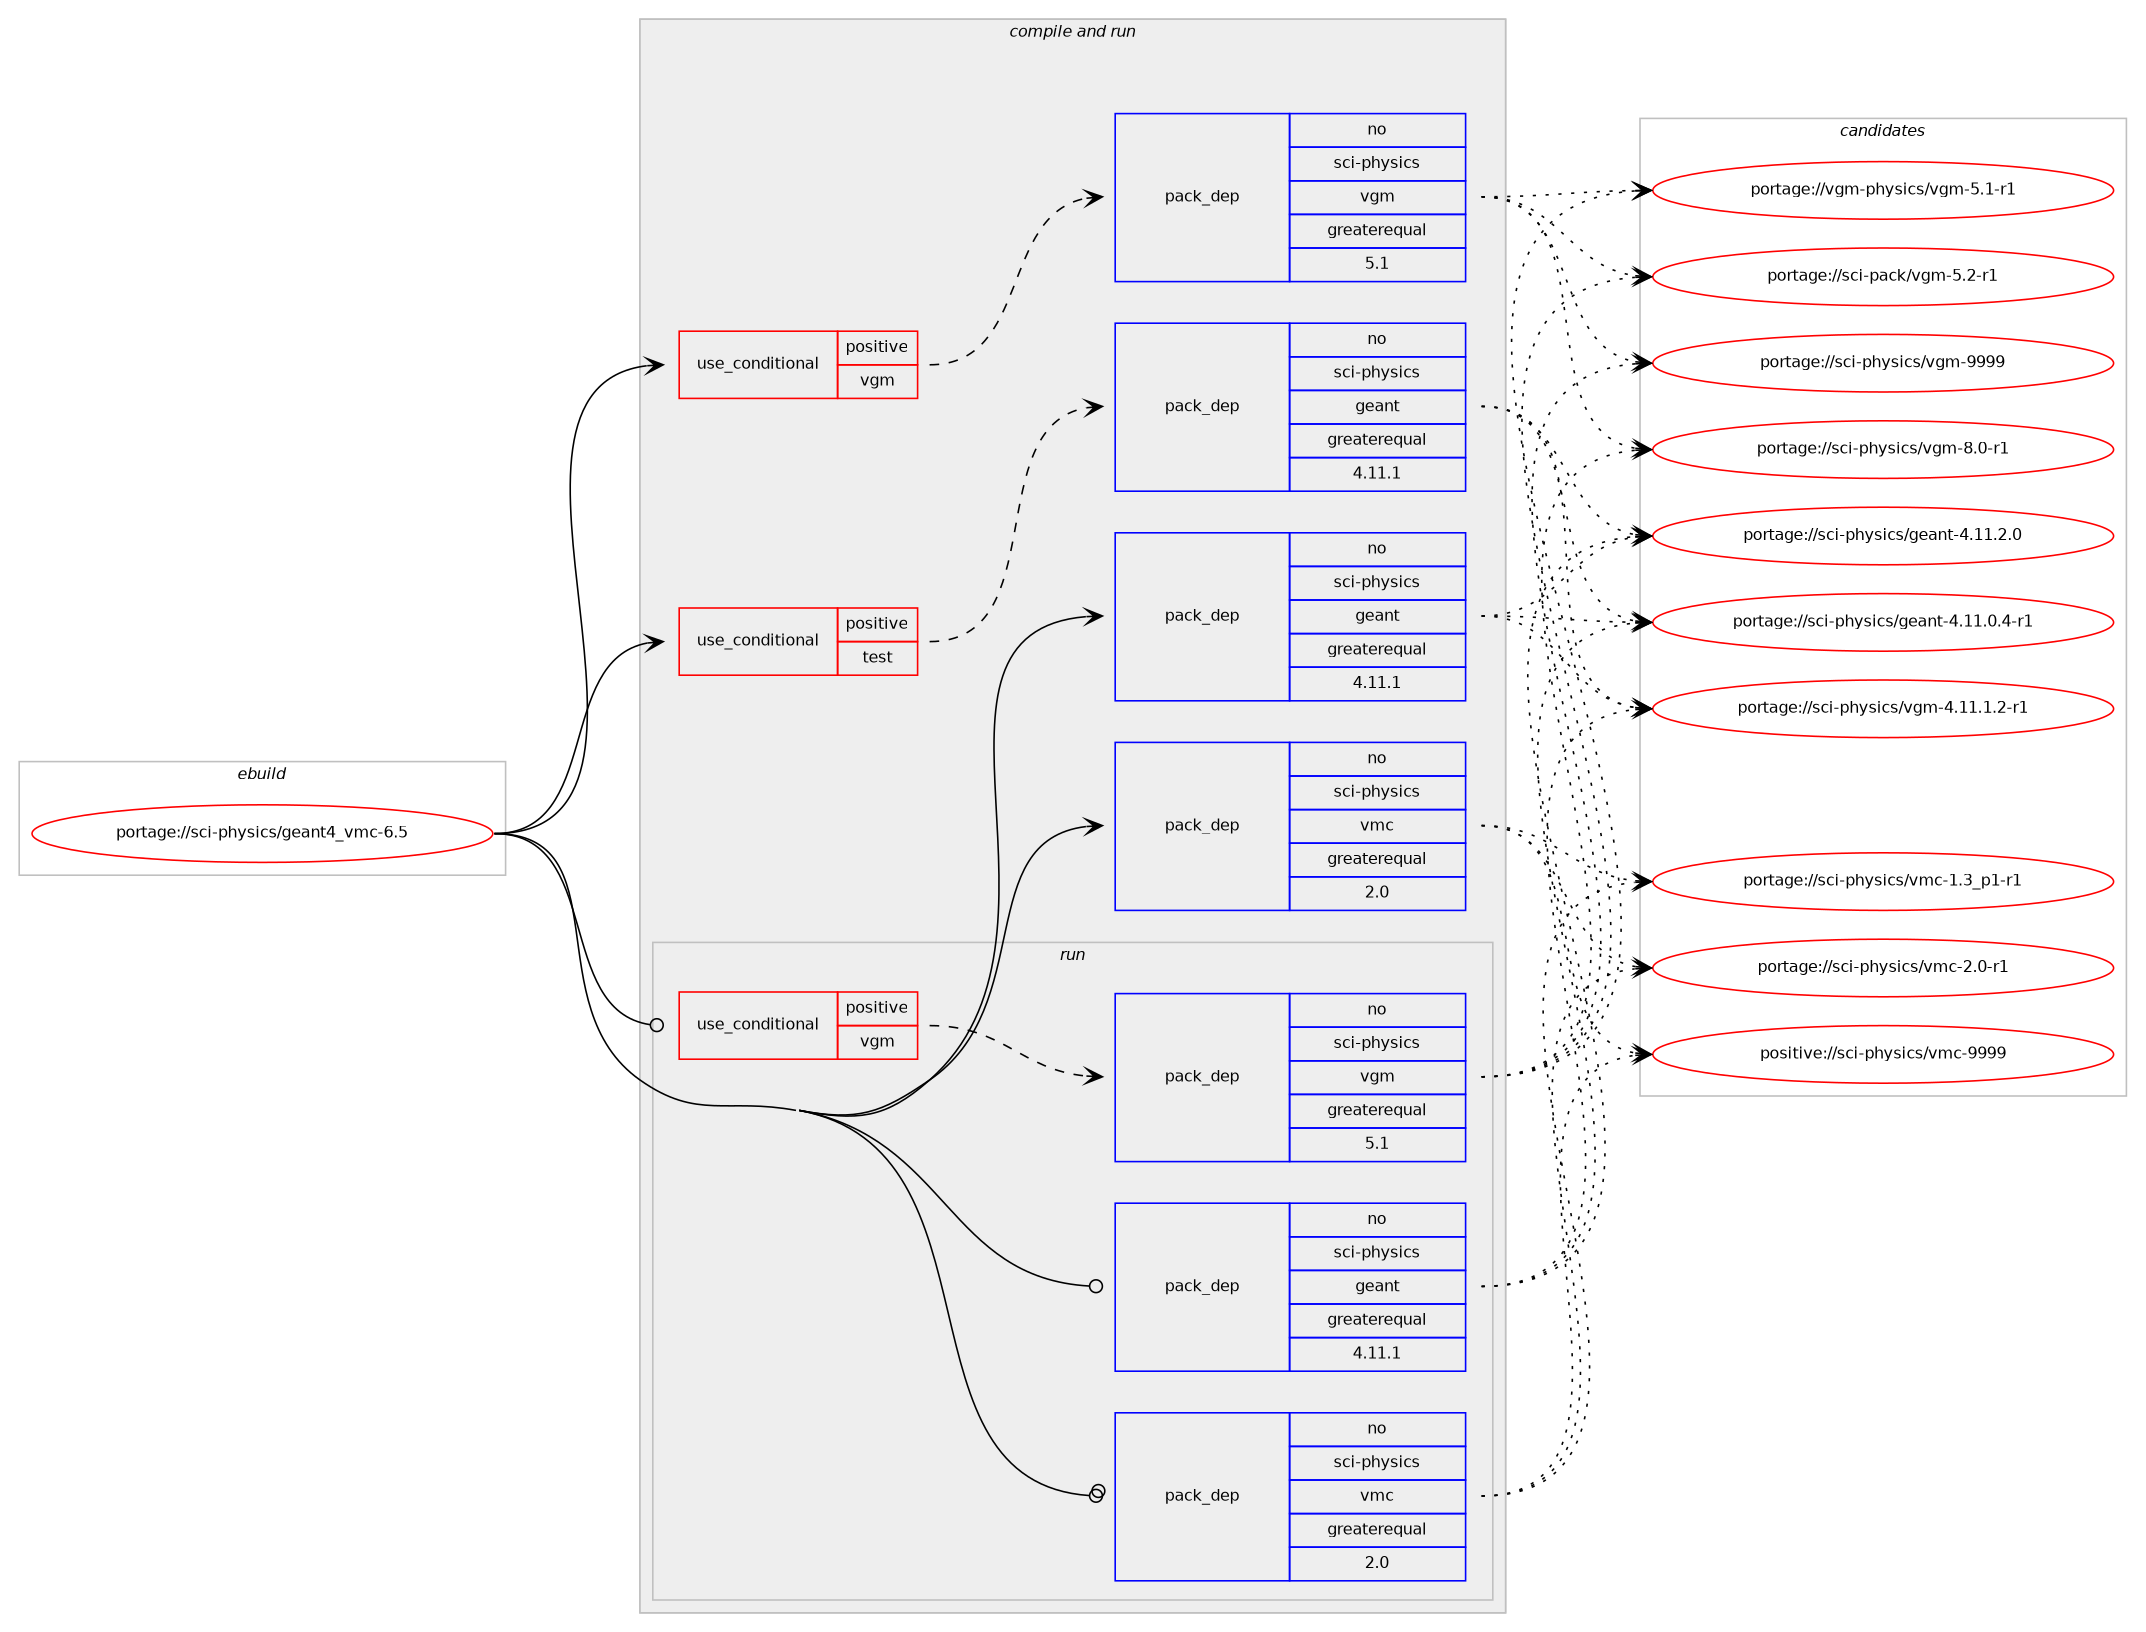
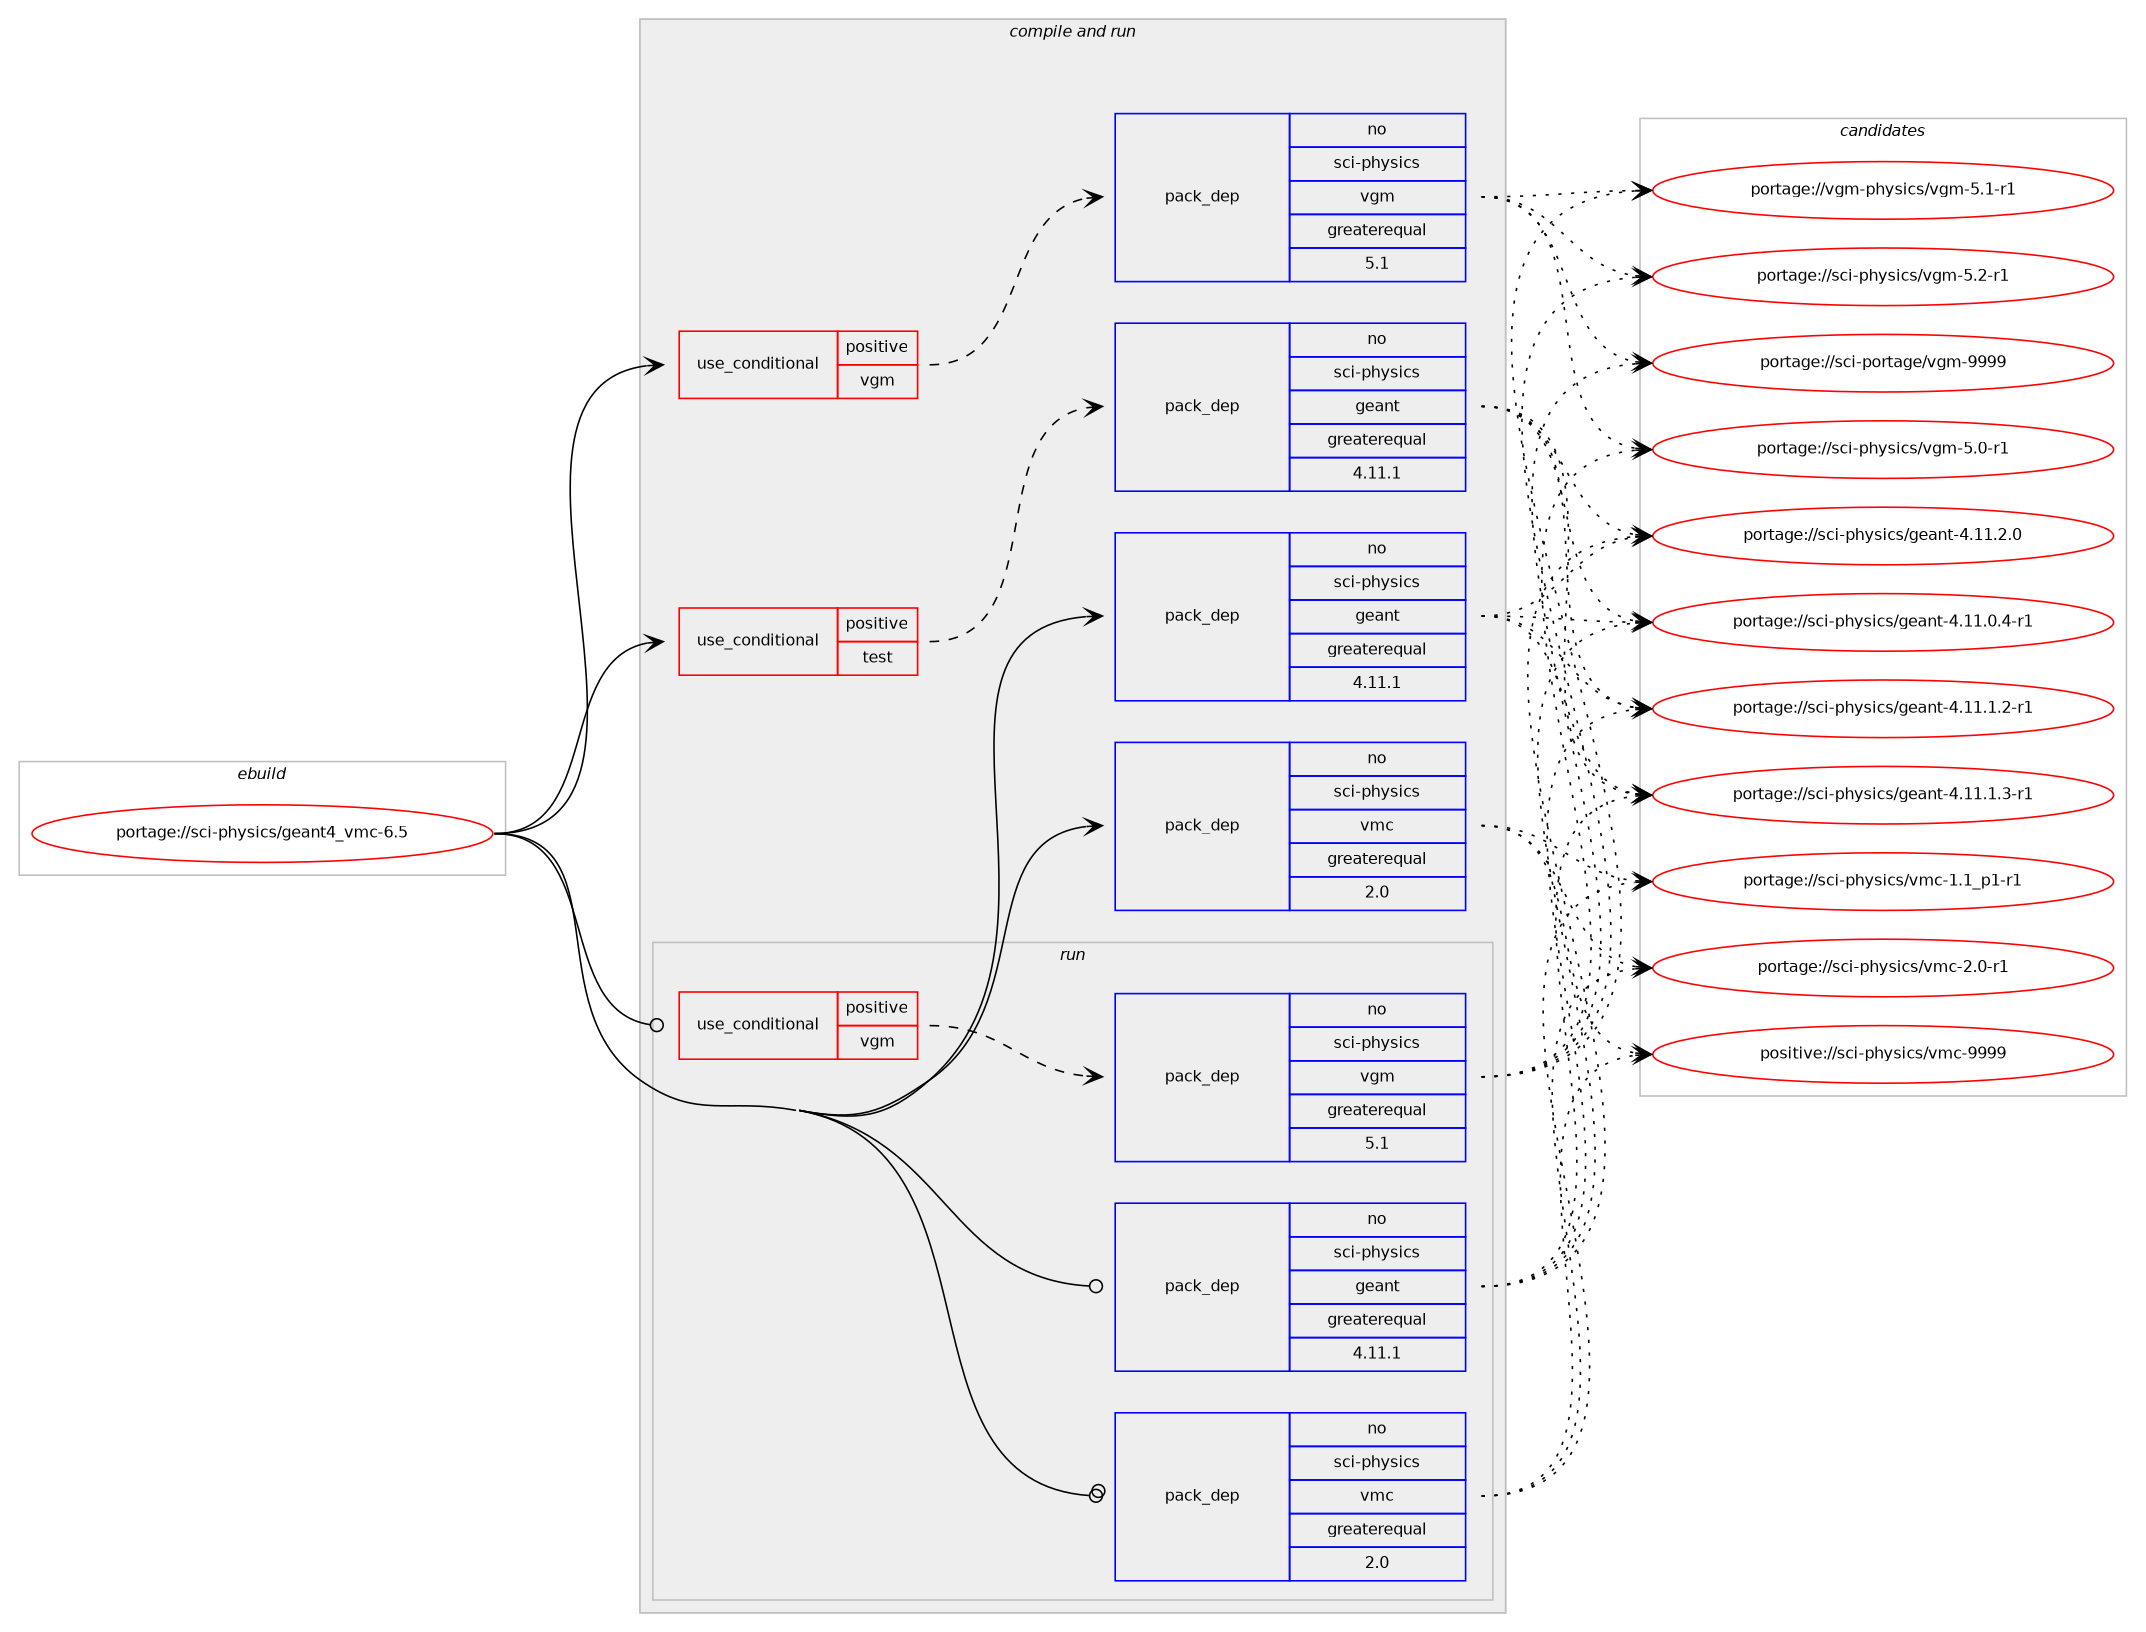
node "portage://sci-pack/vgm-5.2-r1": label "portage://sci-pack/vgm-5.2-r1" -> "portage://sci-physics/vgm-5.2-r1"
node "portage://sci-physics/vgm-9999": label "portage://sci-physics/vgm-9999" -> "portage://sci-portage/vgm-9999"
node "portage://sci-physics/vgm-8.0-r1": label "portage://sci-physics/vgm-8.0-r1" -> "portage://sci-physics/vgm-5.0-r1"
node "portage://sci-physics/vgm-4.11.1.2-r1": label "portage://sci-physics/vgm-4.11.1.2-r1" -> "portage://sci-physics/geant-4.11.1.2-r1"
node "portage://sci-physics/geant-4.11.1.3-r1": added
node "portage://sci-physics/vmc-1.3_p1-r1": label "portage://sci-physics/vmc-1.3_p1-r1" -> "portage://sci-physics/vmc-1.1_p1-r1"
